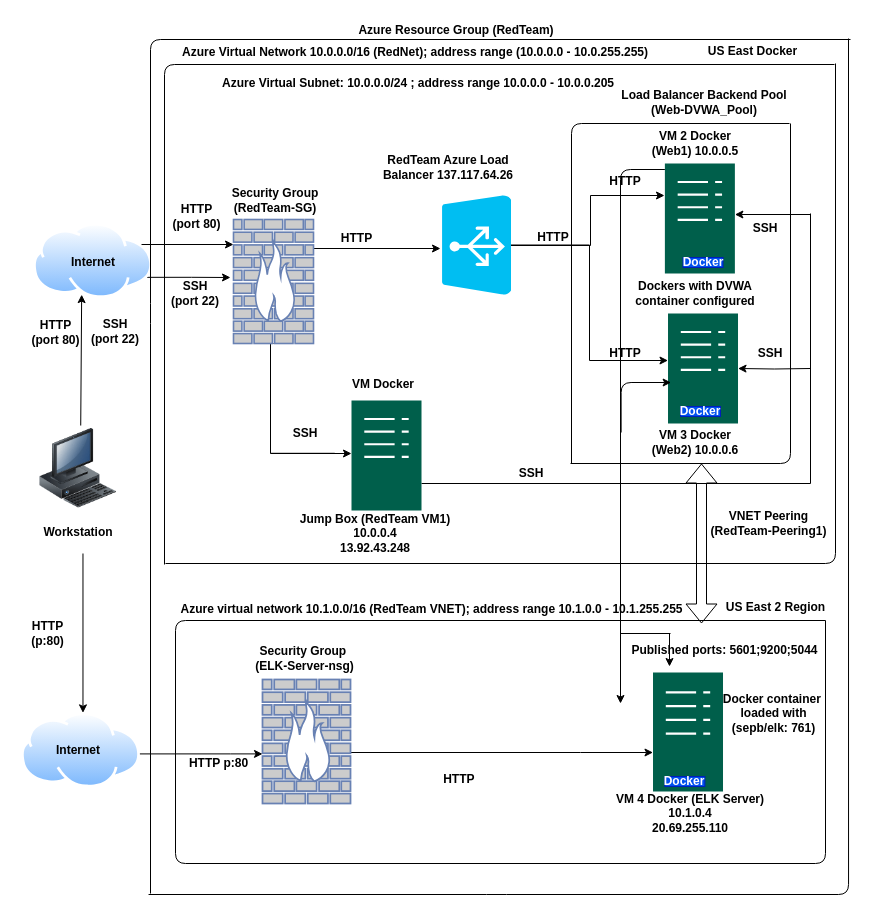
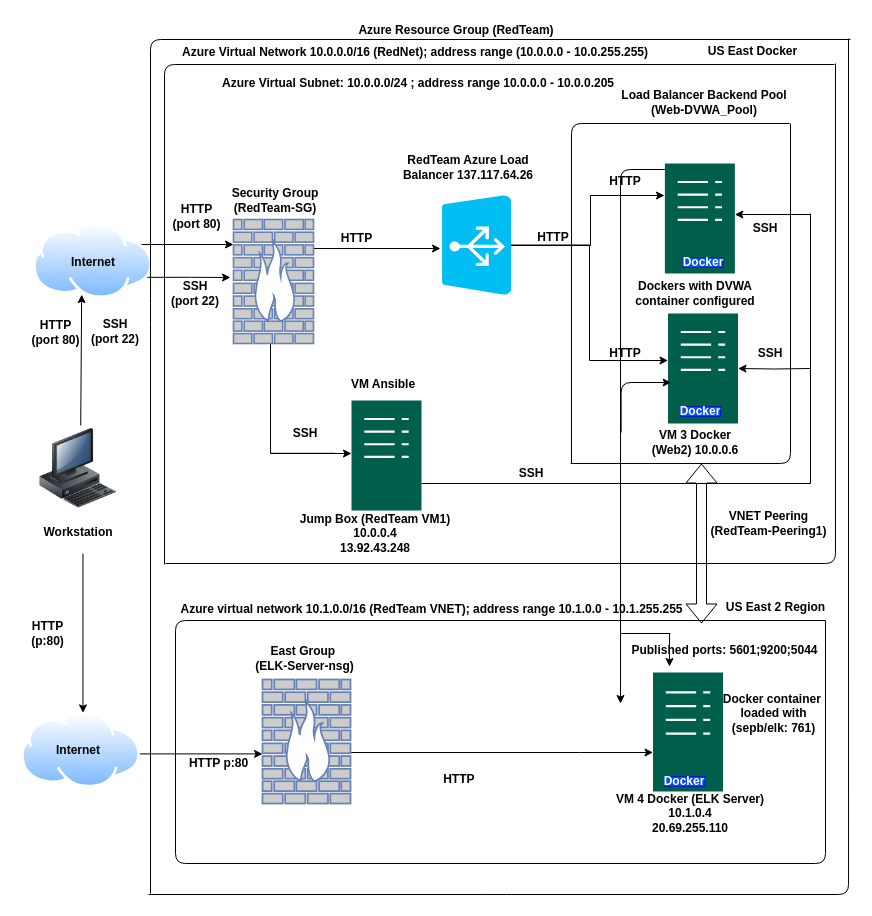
node "VM 2 Docker (Web1) 10.0.0.5": removed
node "RedTeam Azure Load Balancer 137.117.64.26": moved (449, 168) -> (469, 168)
node "VM Docker": label "VM Docker" -> "VM Ansible"
node "Security Group (ELK-Server-nsg)": label "Security Group (ELK-Server-nsg)" -> "East Group (ELK-Server-nsg)"
